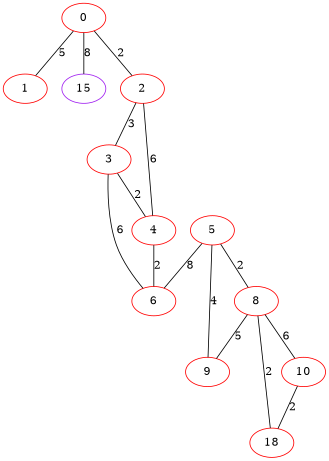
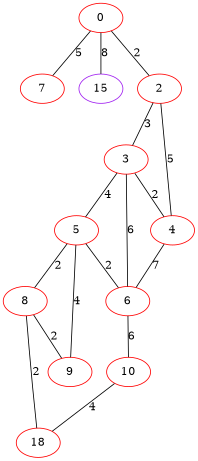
node "1": label "1" -> "7"
edge "2" -- "4": label "6" -> "5"
edge "3" -- "5": added, label "4"
edge "4" -- "6": label "2" -> "7"
edge "5" -- "6": label "8" -> "2"
edge "8" -- "10": now "6" -- "10"
edge "8" -- "9": label "5" -> "2"
edge "10" -- "18": label "2" -> "4"
